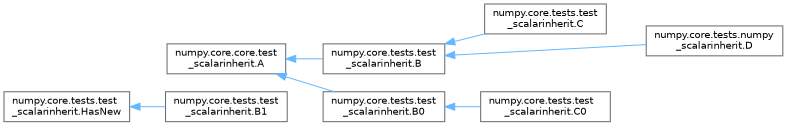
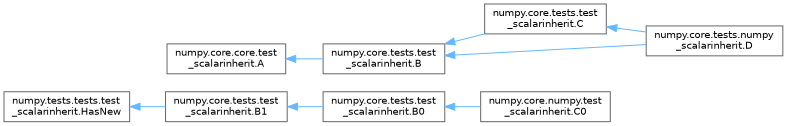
edge "numpy.core.tests.numpy _scalarinherit.D" -> "numpy.core.tests.test _scalarinherit.C": added
edge "numpy.core.tests.test _scalarinherit.B0" -> "numpy.core.core.test _scalarinherit.A": now "numpy.core.tests.test _scalarinherit.B0" -> "numpy.core.tests.test _scalarinherit.B1"
node "numpy.core.tests.test _scalarinherit.HasNew": label "numpy.core.tests.test _scalarinherit.HasNew" -> "numpy.tests.tests.test _scalarinherit.HasNew"
node "numpy.core.tests.test _scalarinherit.C0": label "numpy.core.tests.test _scalarinherit.C0" -> "numpy.core.numpy.test _scalarinherit.C0"
